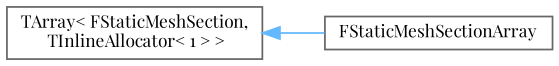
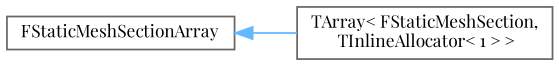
edge "FStaticMeshSectionArray" -> "TArray< FStaticMeshSection, TInlineAllocator< 1 > >": reversed
